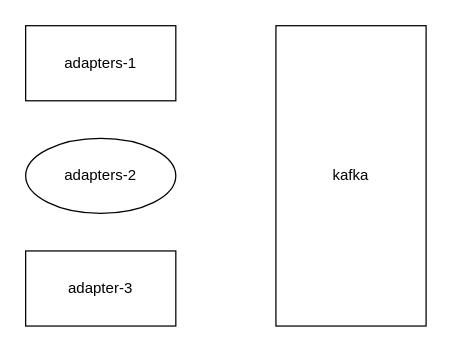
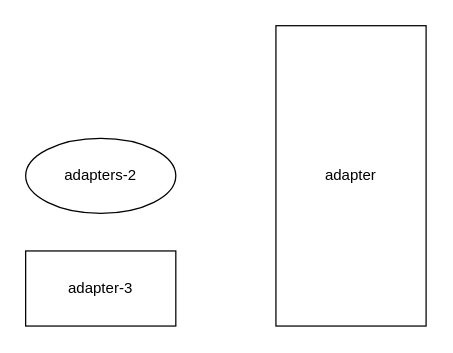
node "adapters-1": removed
node "kafka": label "kafka" -> "adapter"
